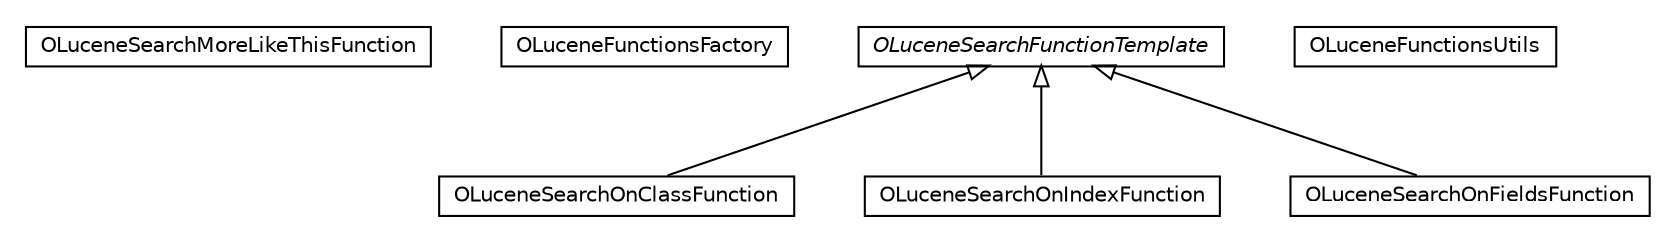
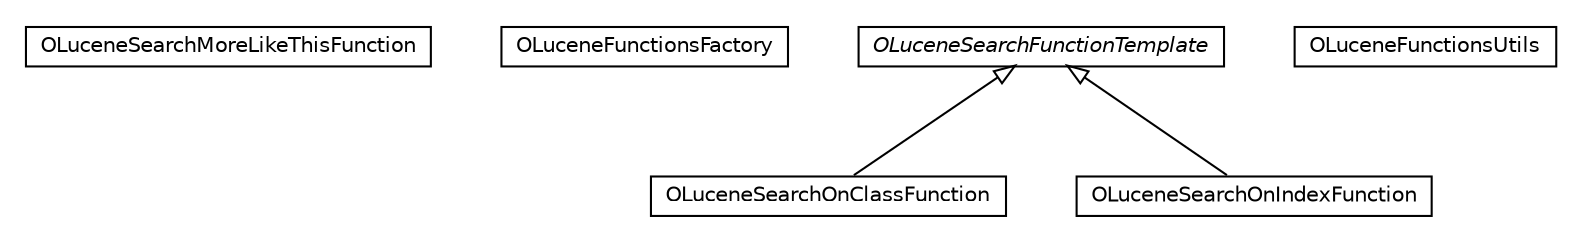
node "OLuceneSearchOnFieldsFunction": removed
